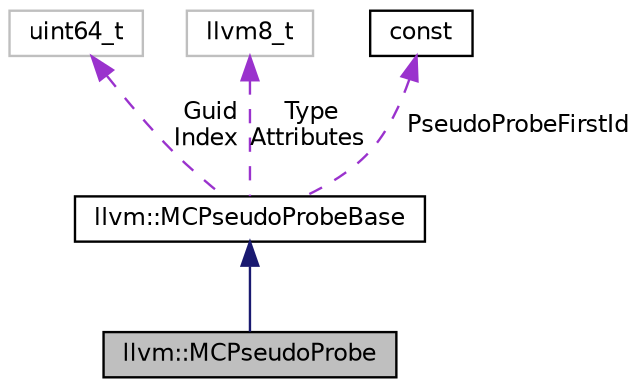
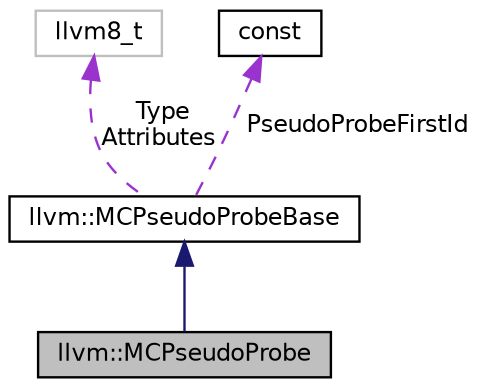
node "uint64_t": removed
